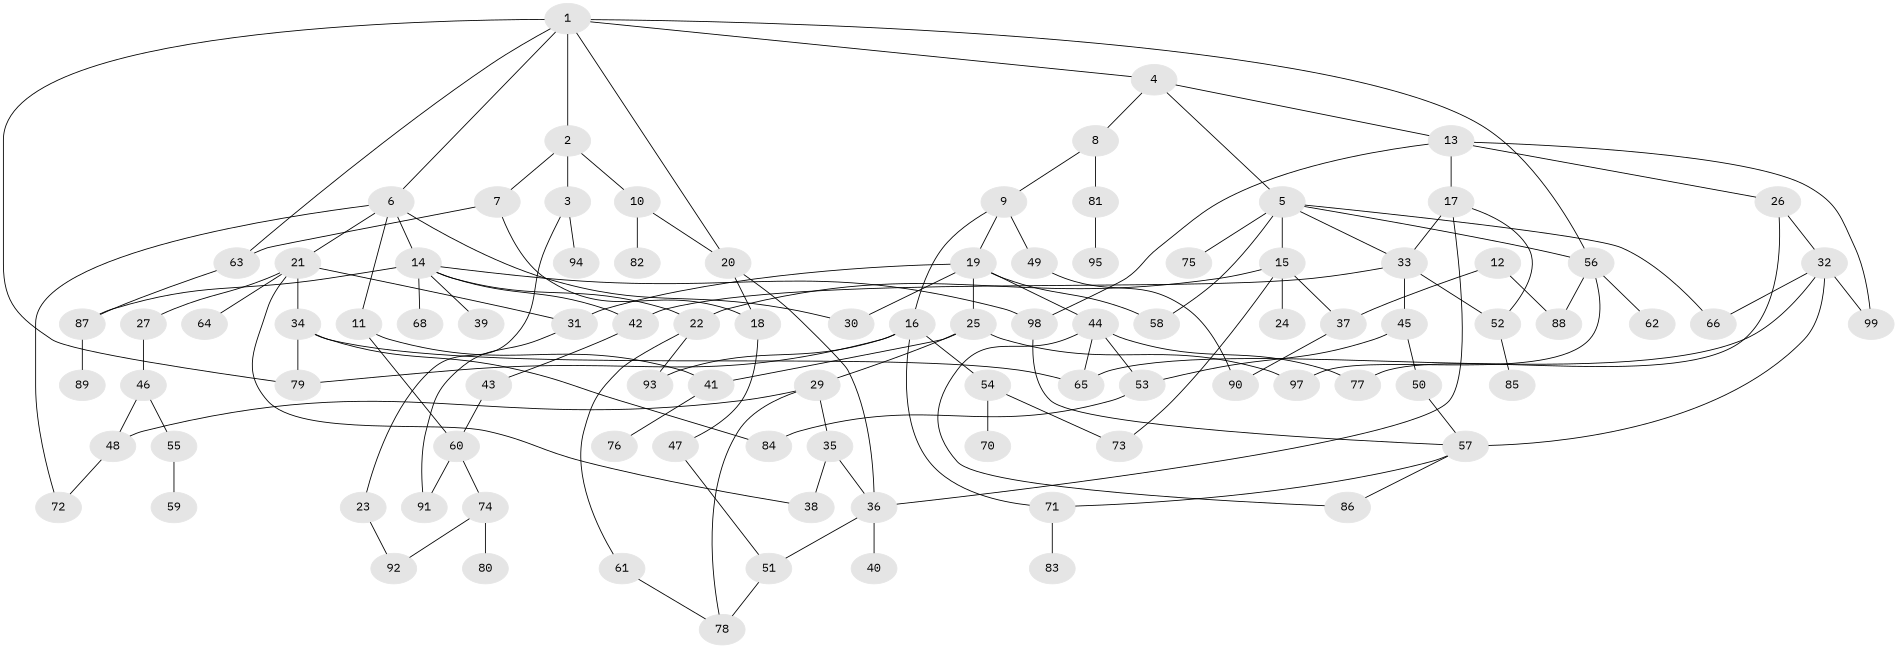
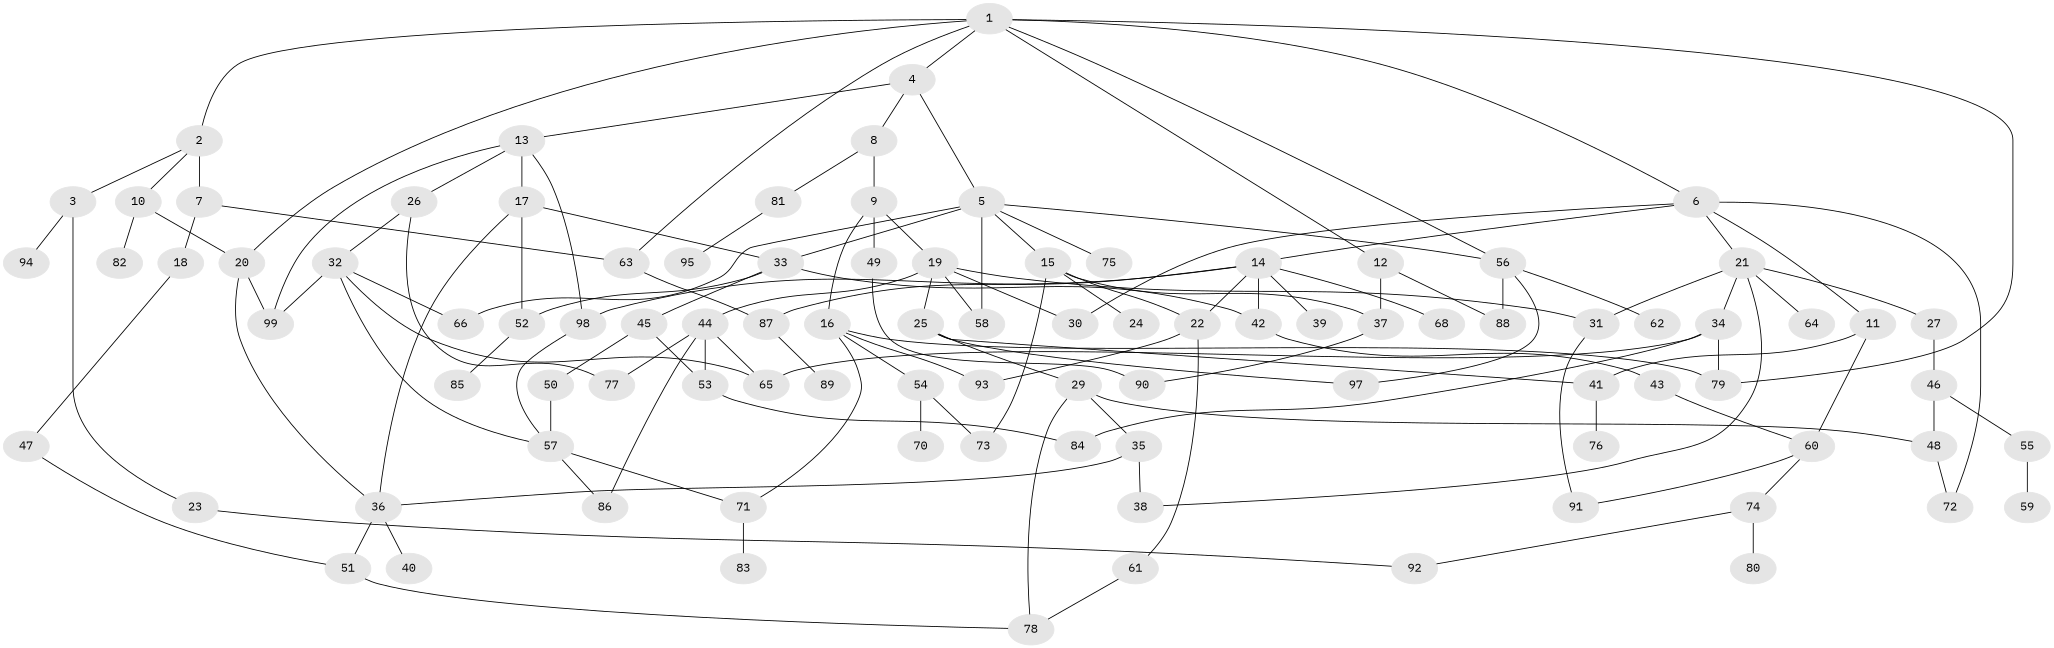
edge "1" -- "12": added
edge "20" -- "18": now "20" -- "99"
